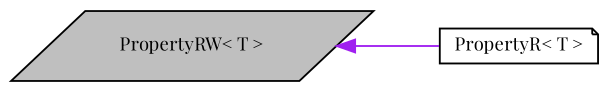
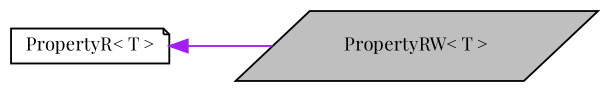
edge "PropertyR< T >" -> "PropertyRW< T >": reversed
